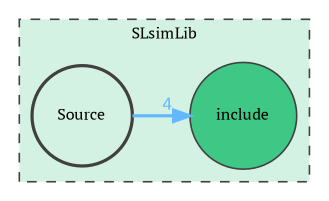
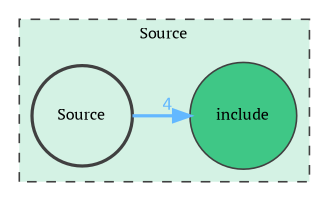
cluster "SLsimLib": label "SLsimLib" -> "Source"
